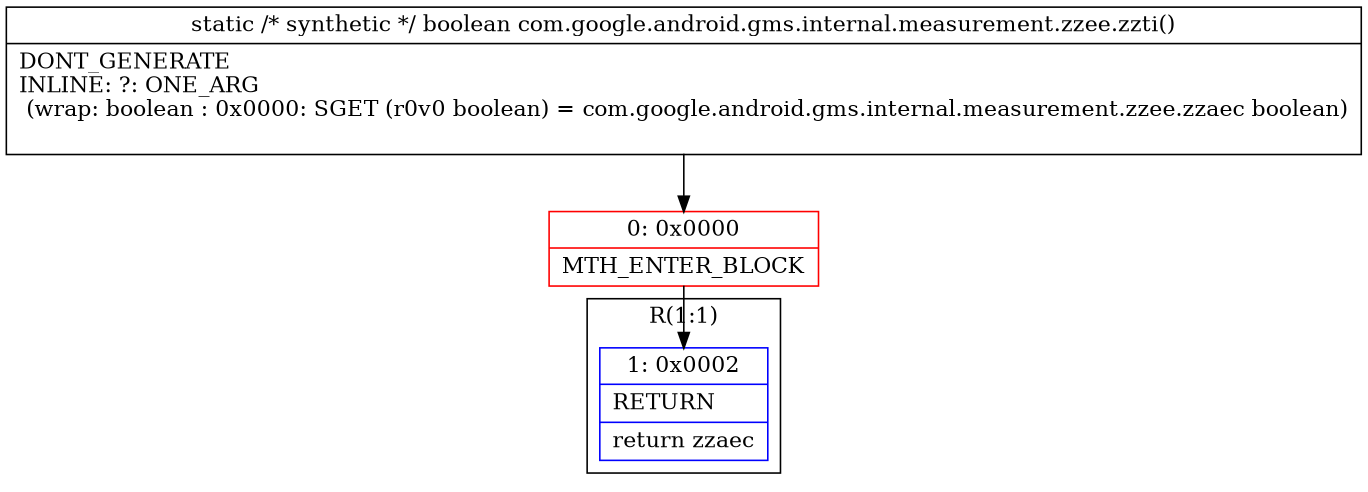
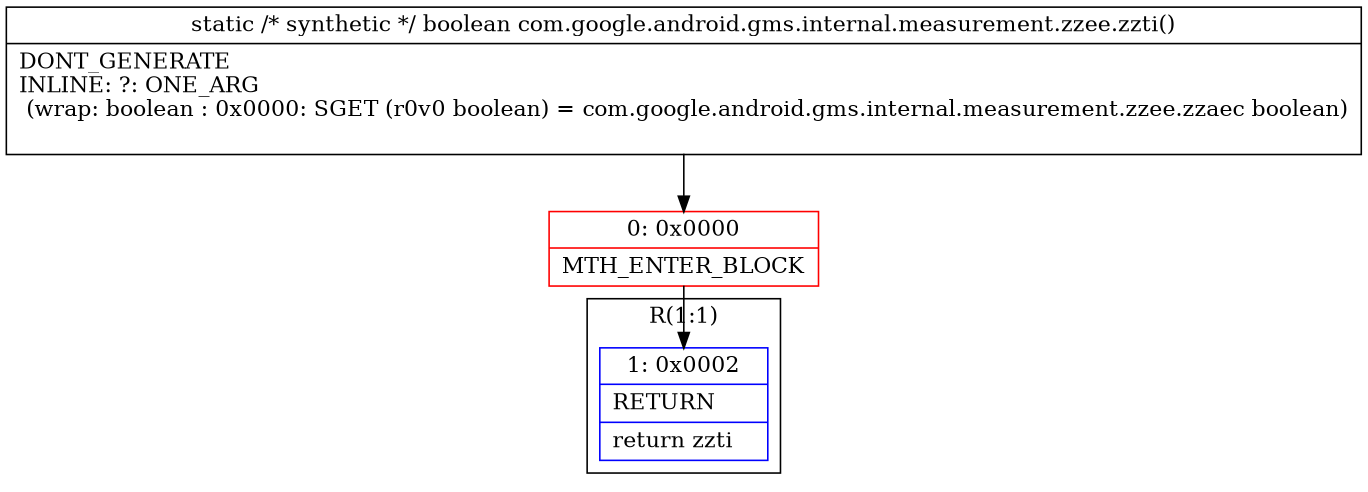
node "1: 0x0002": text "return zzaec" -> "return zzti"
